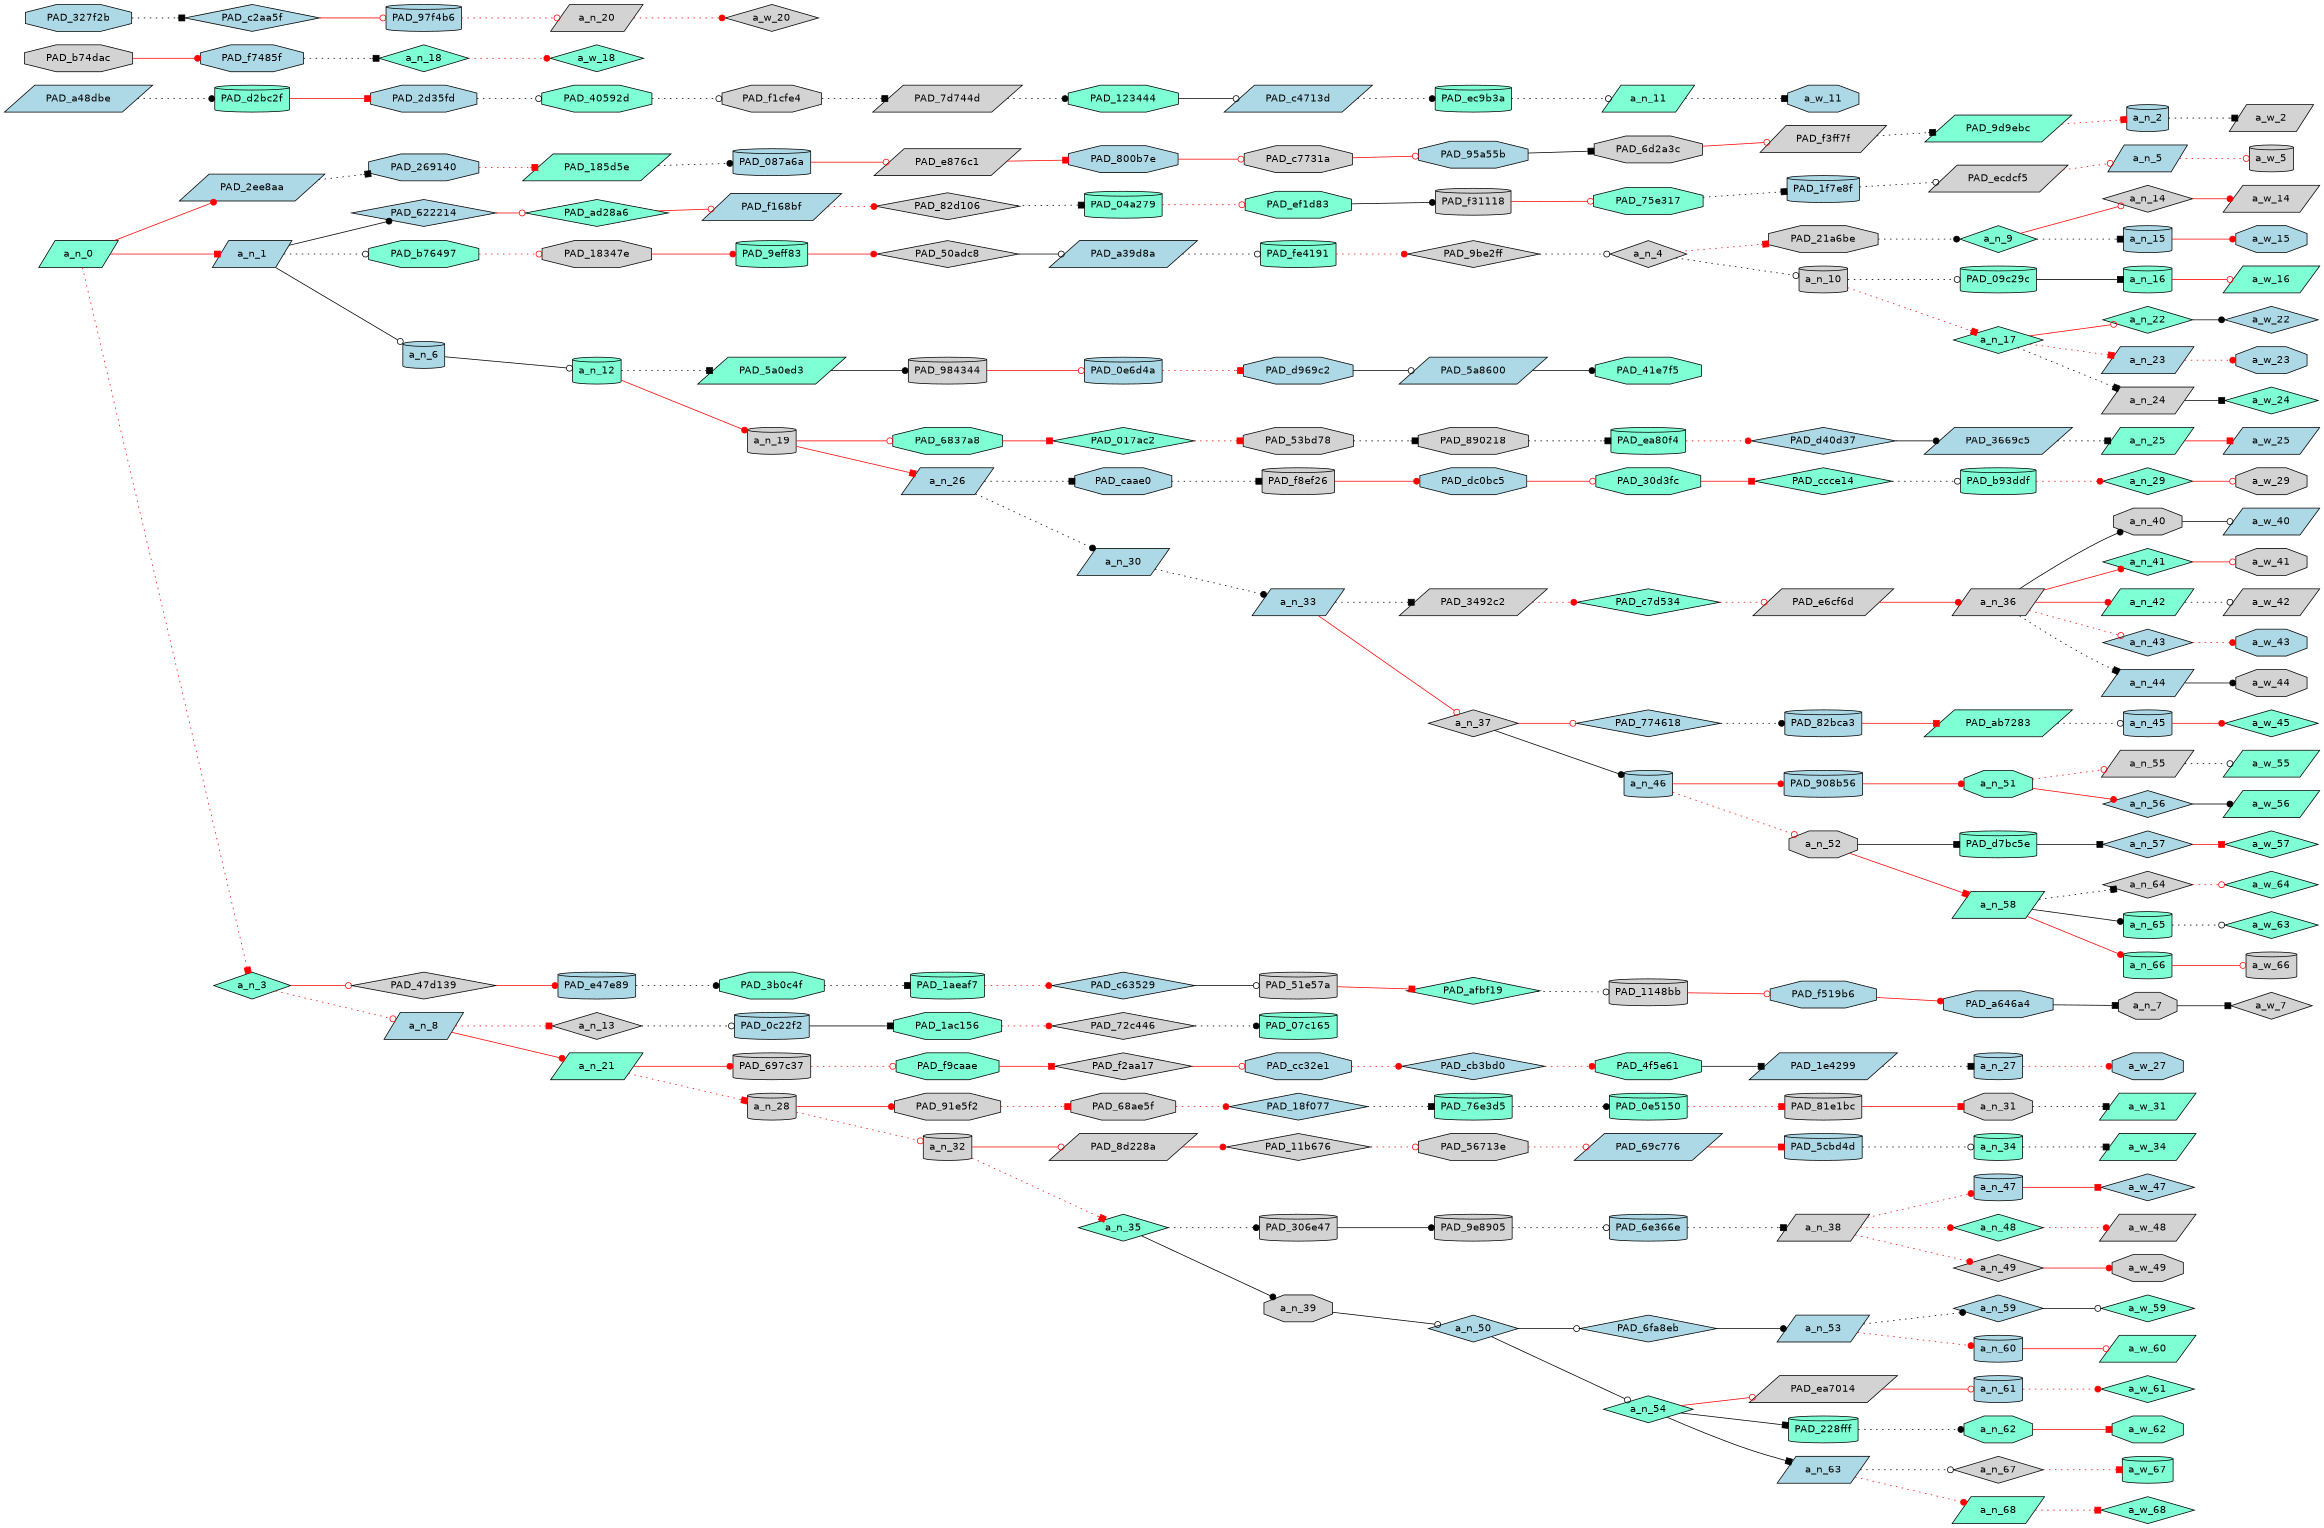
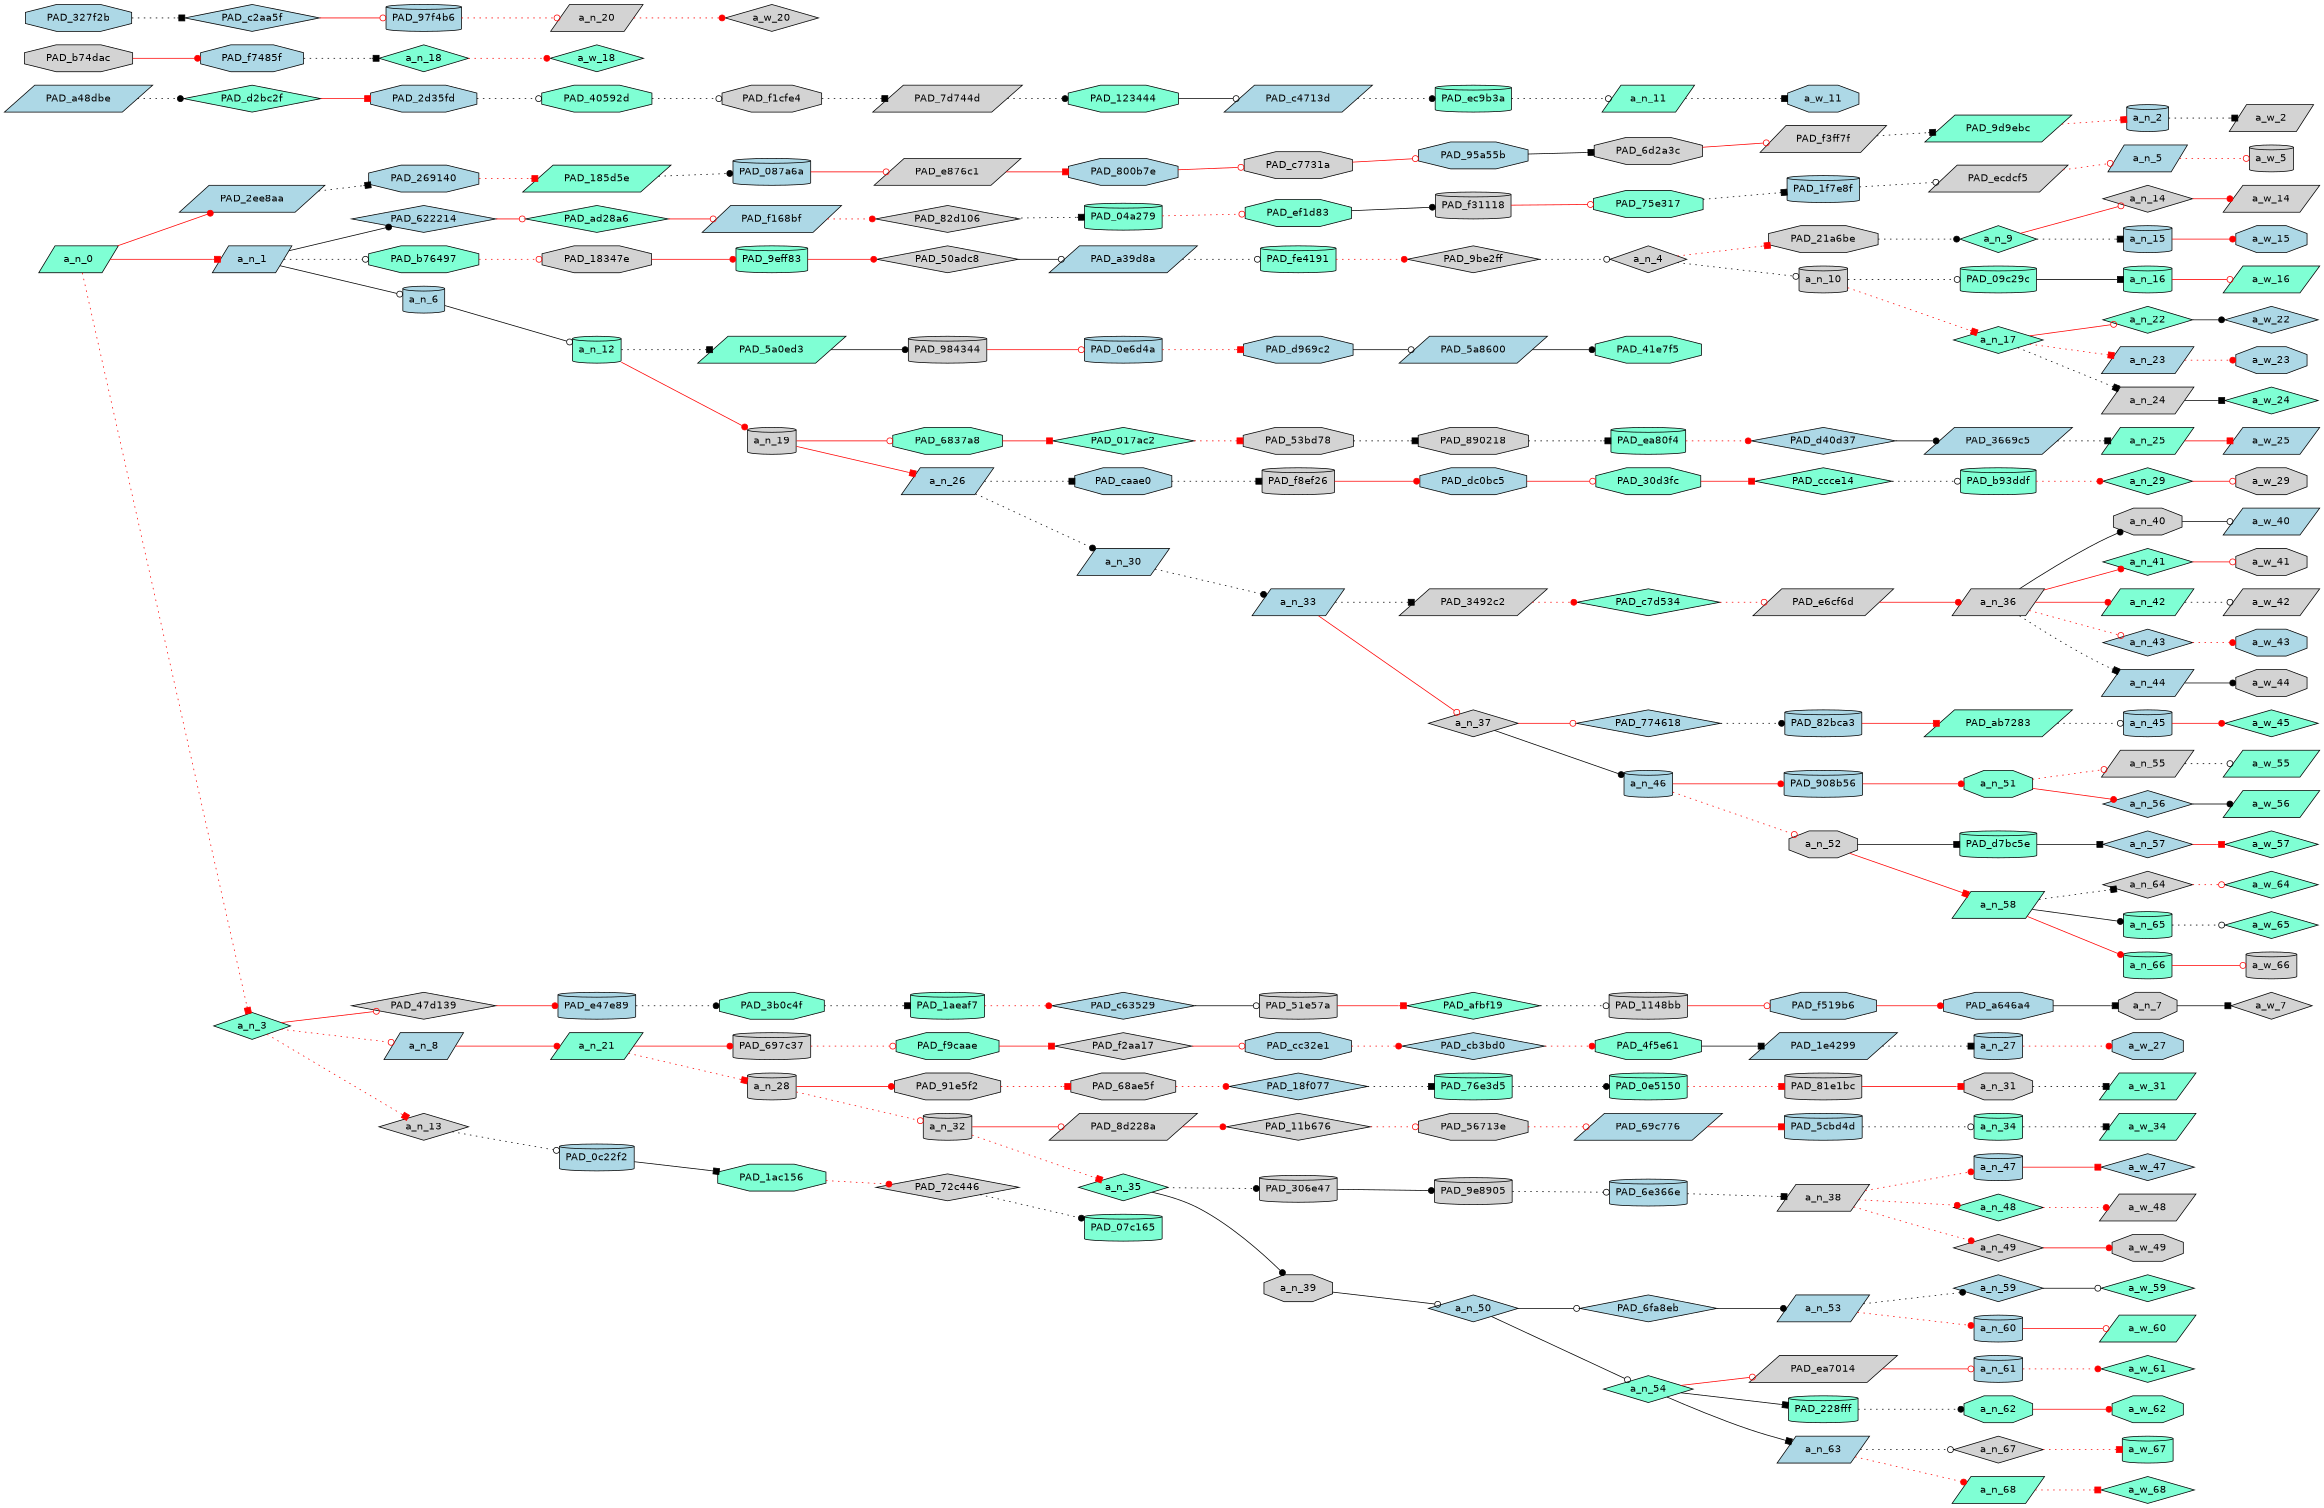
node "PAD_d2bc2f": shape cylinder -> diamond
node "a_w_63": label "a_w_63" -> "a_w_65"
edge "a_n_8" -> "a_n_13": now "a_n_3" -> "a_n_13"
edge "a_n_62" -> "a_w_62": arrowhead box -> dot
